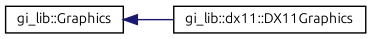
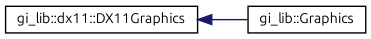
edge "gi_lib::dx11::DX11Graphics" -> "gi_lib::Graphics": reversed
